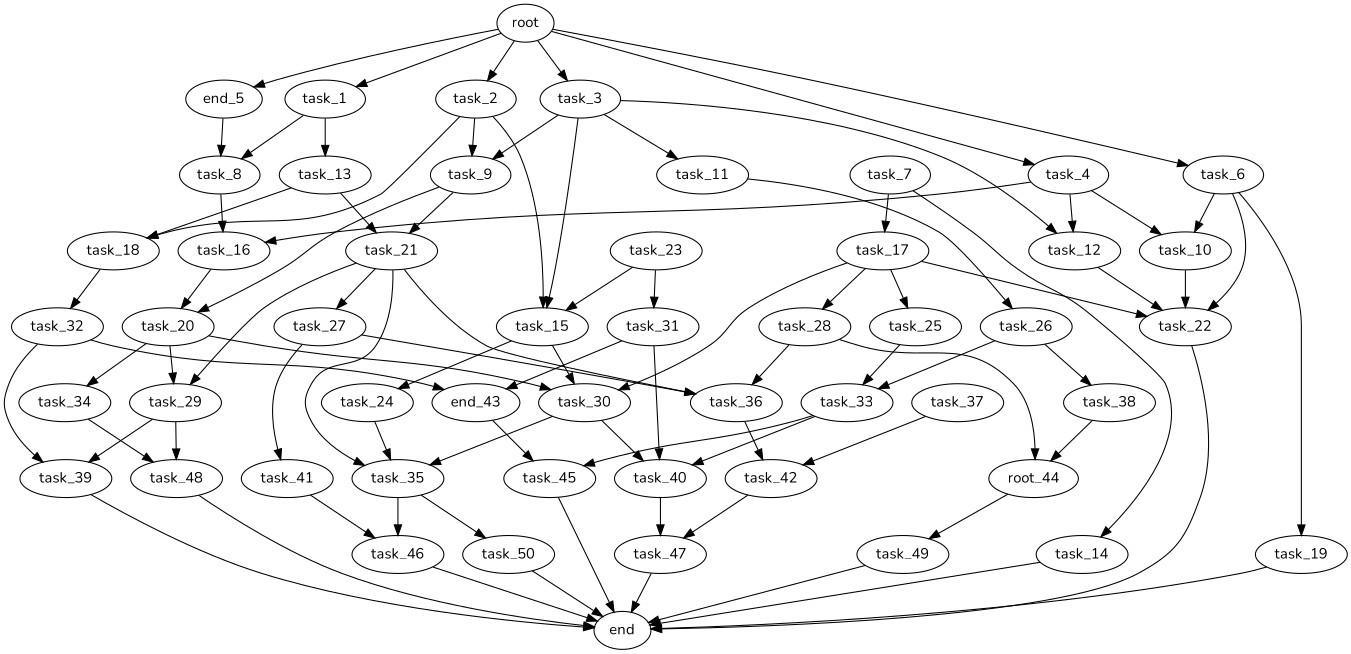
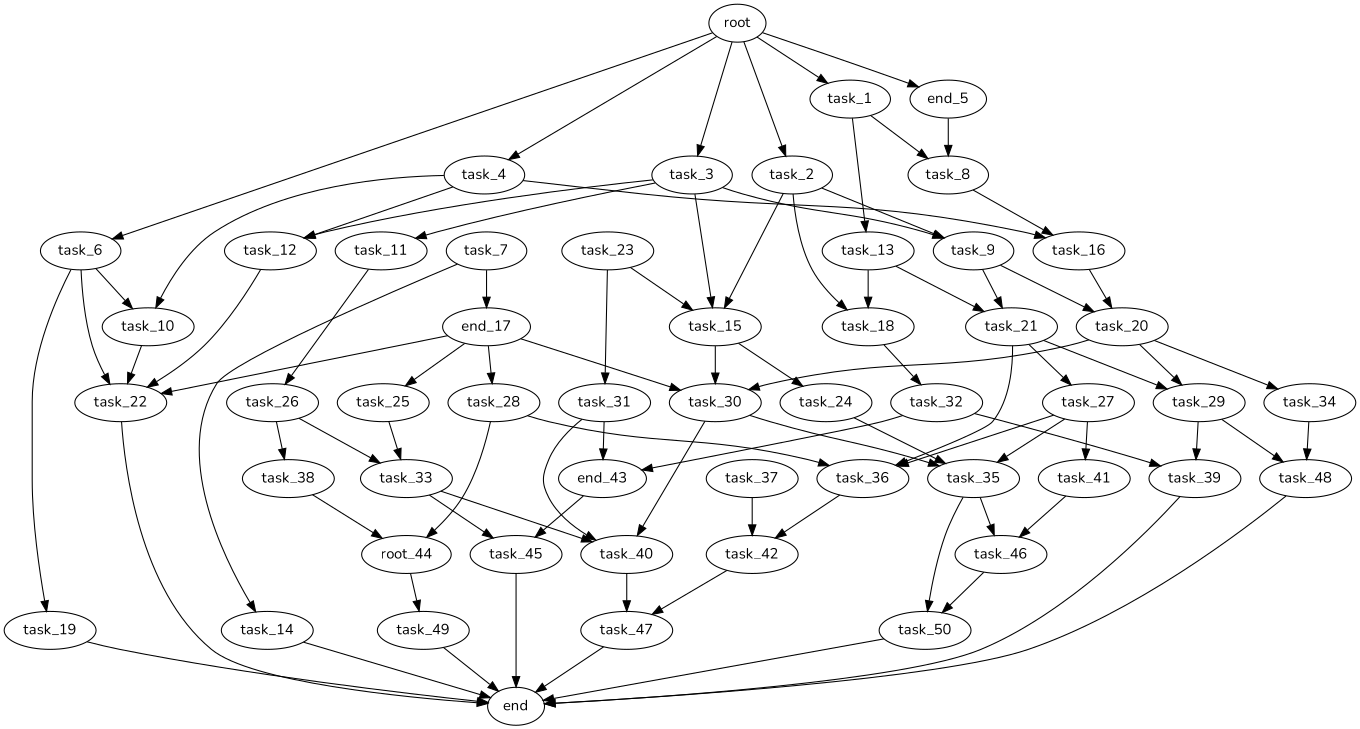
node "task_17": label "task_17" -> "end_17"
edge "task_21" -> "task_35": now "task_27" -> "task_35"
edge "task_46" -> "end": now "task_46" -> "task_50"
